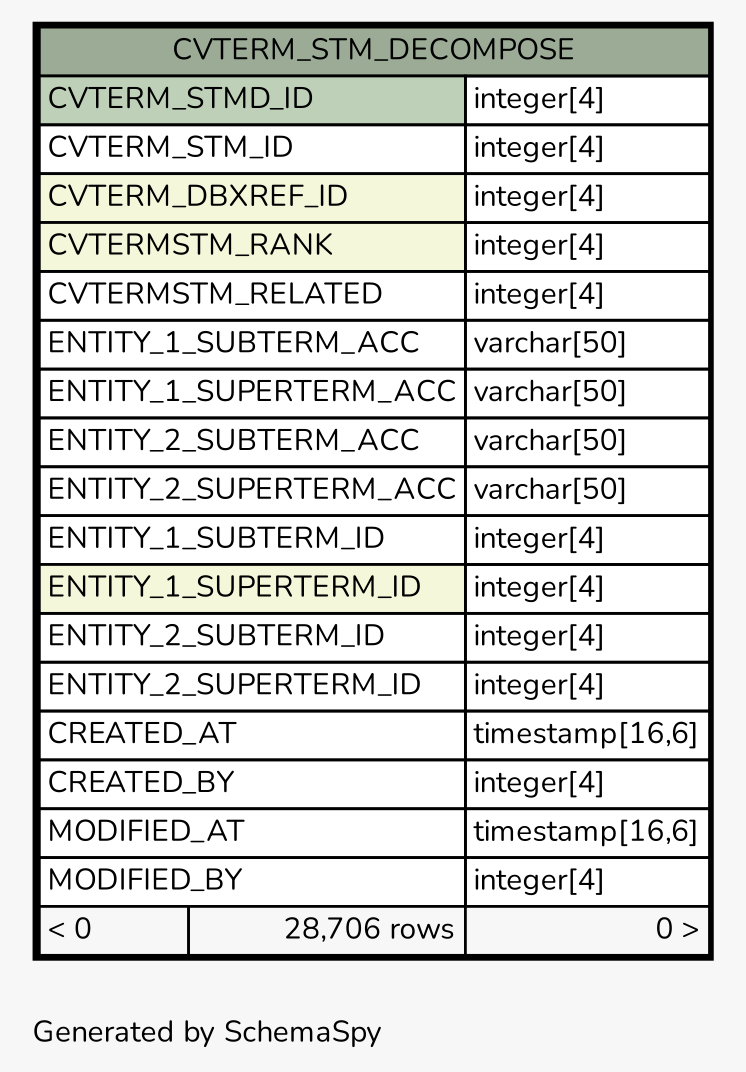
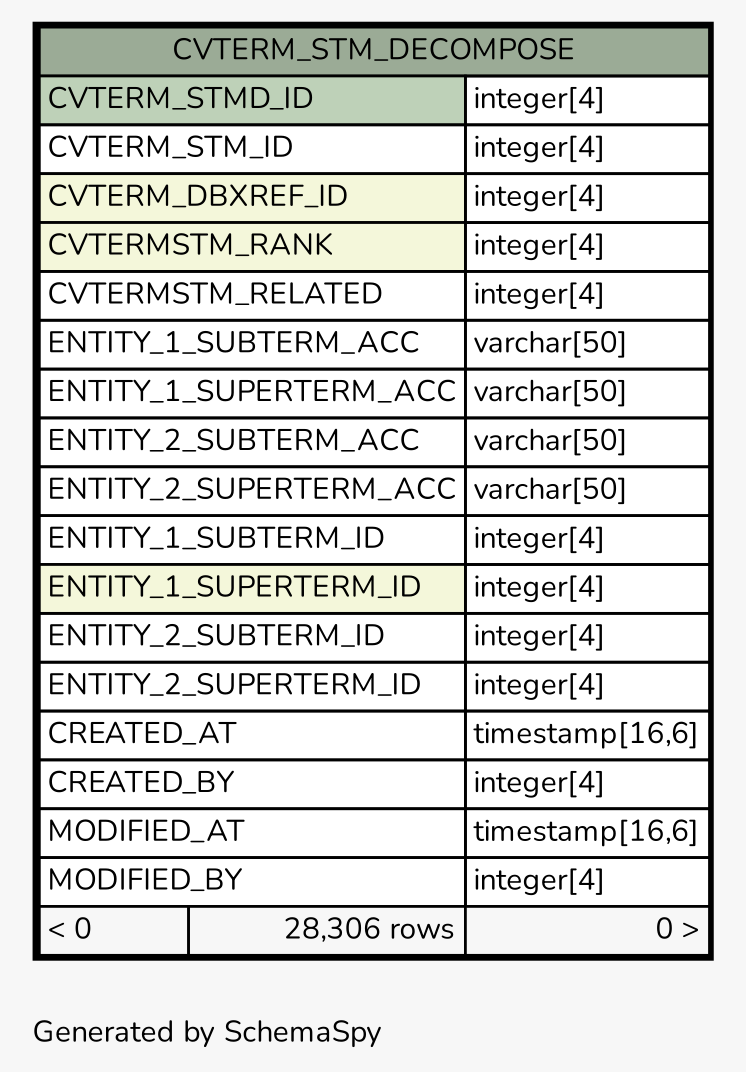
node "CVTERM_STM_DECOMPOSE": text "28,706 rows" -> "28,306 rows"
